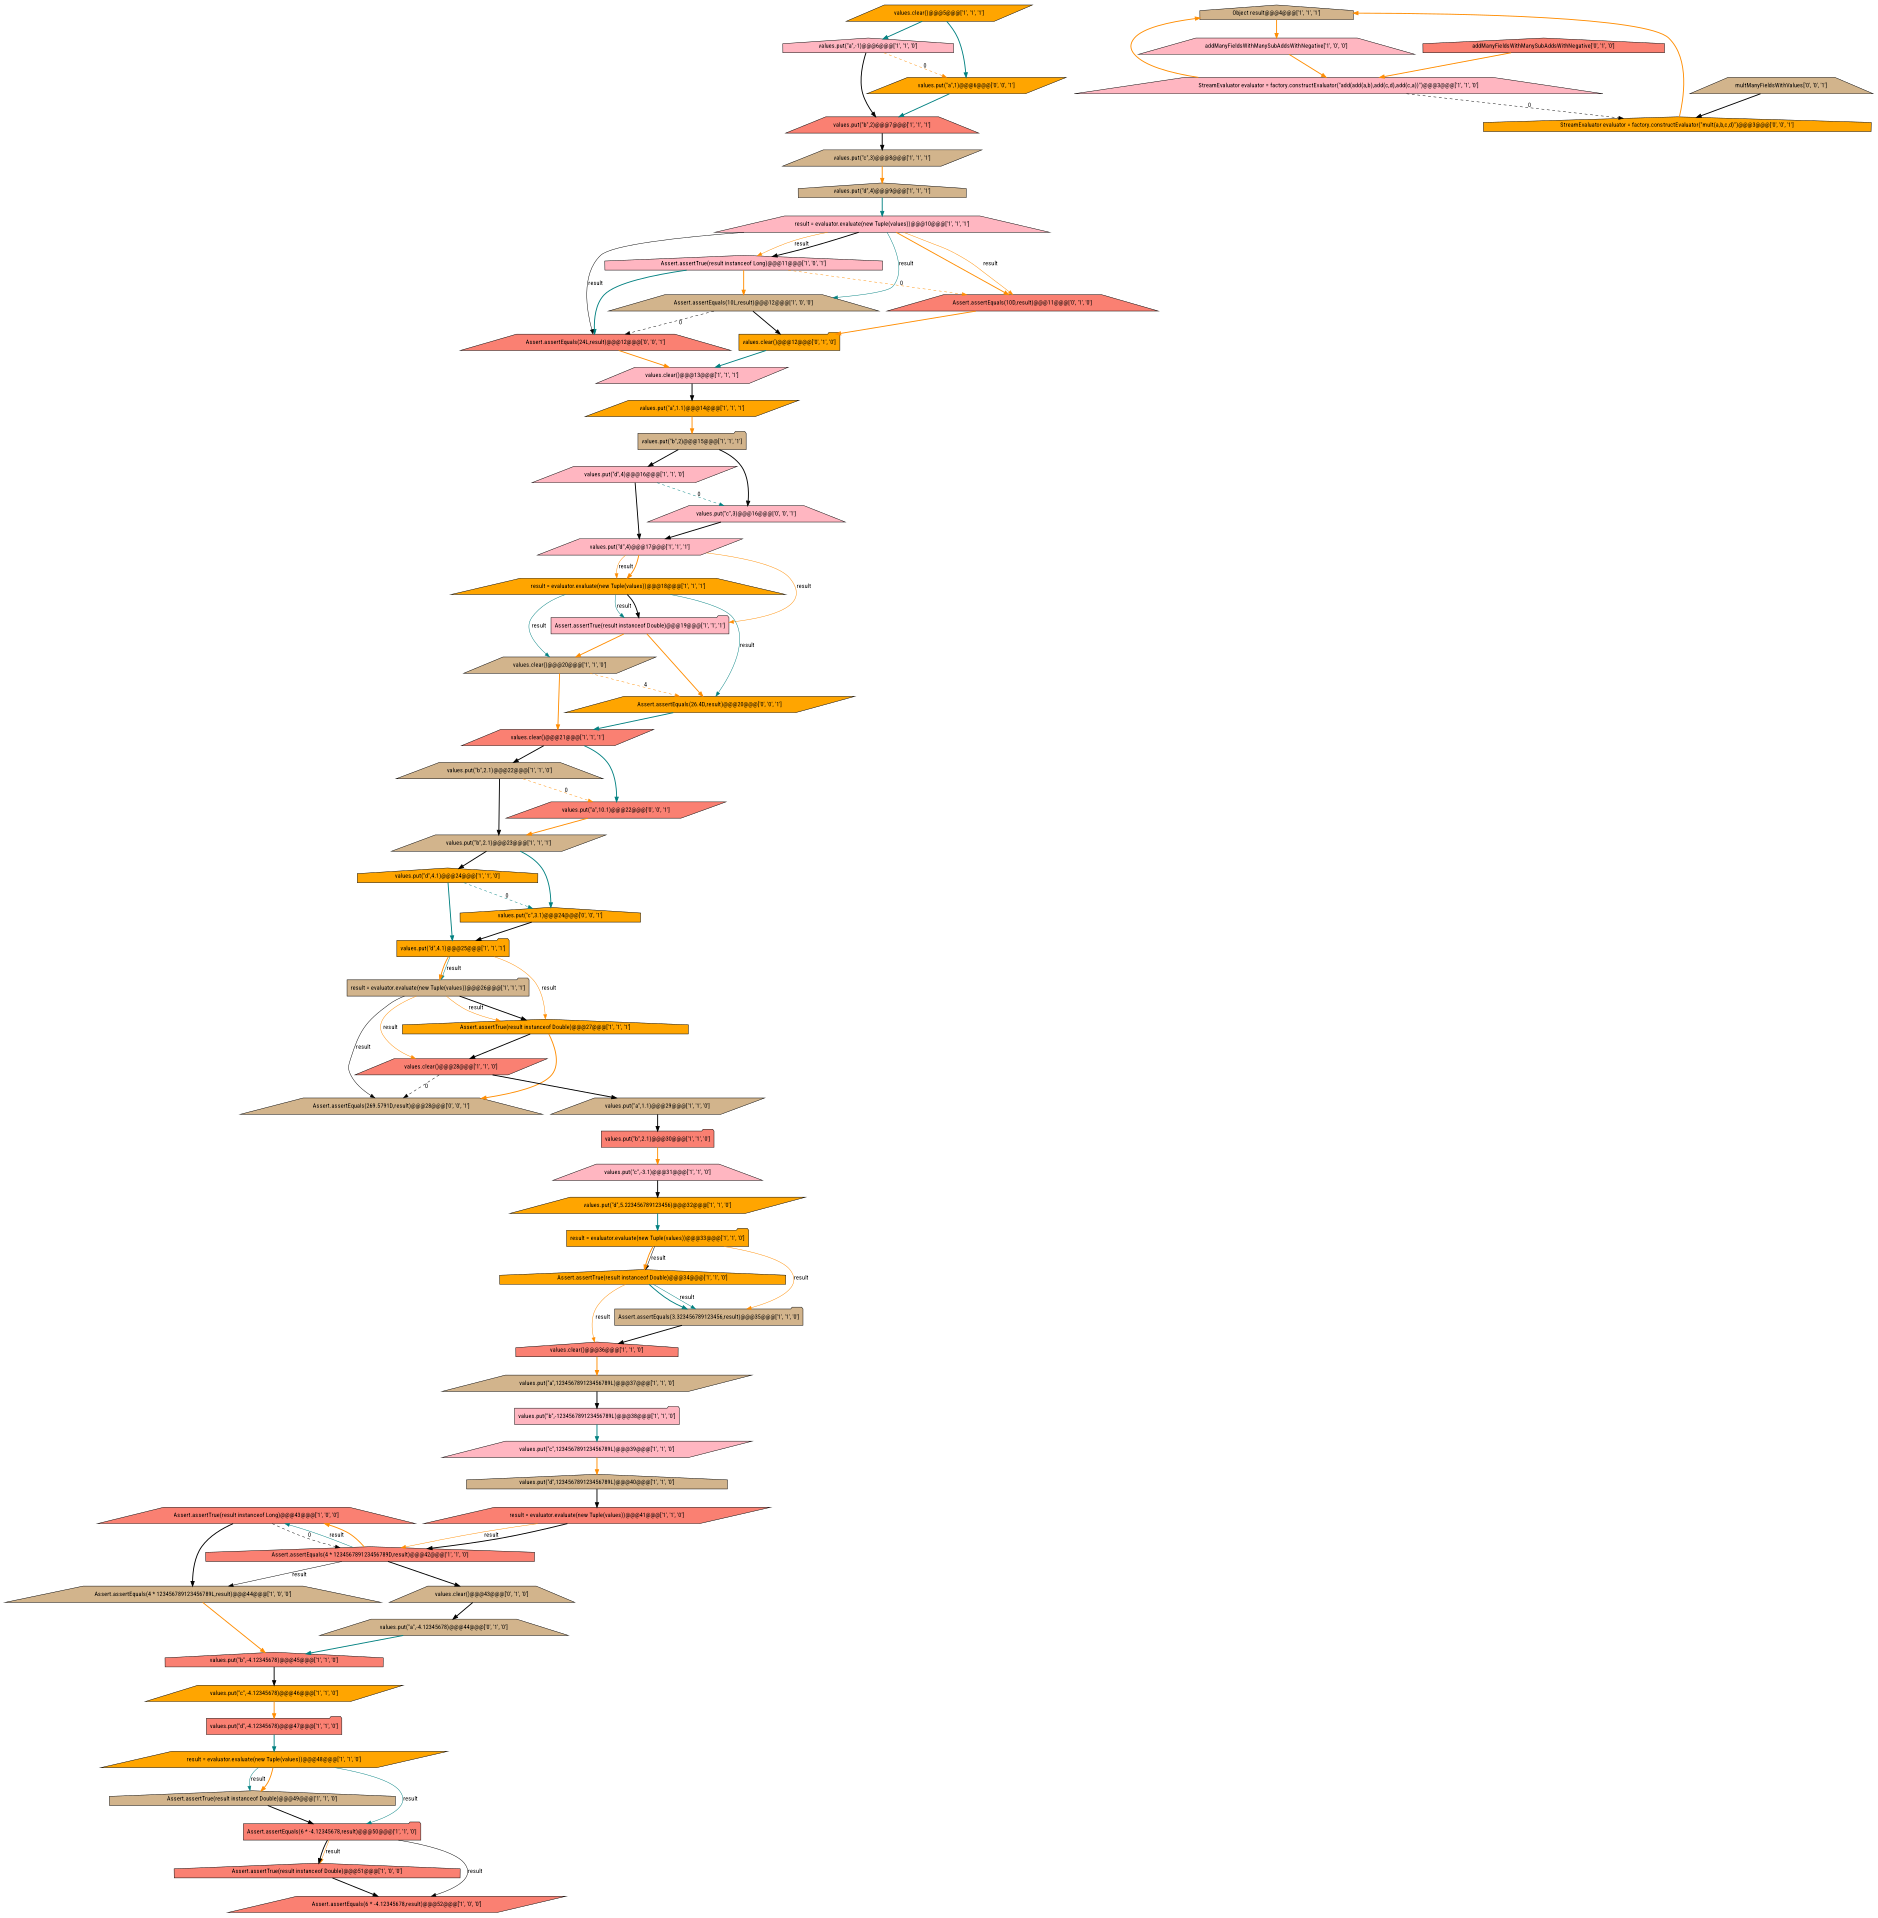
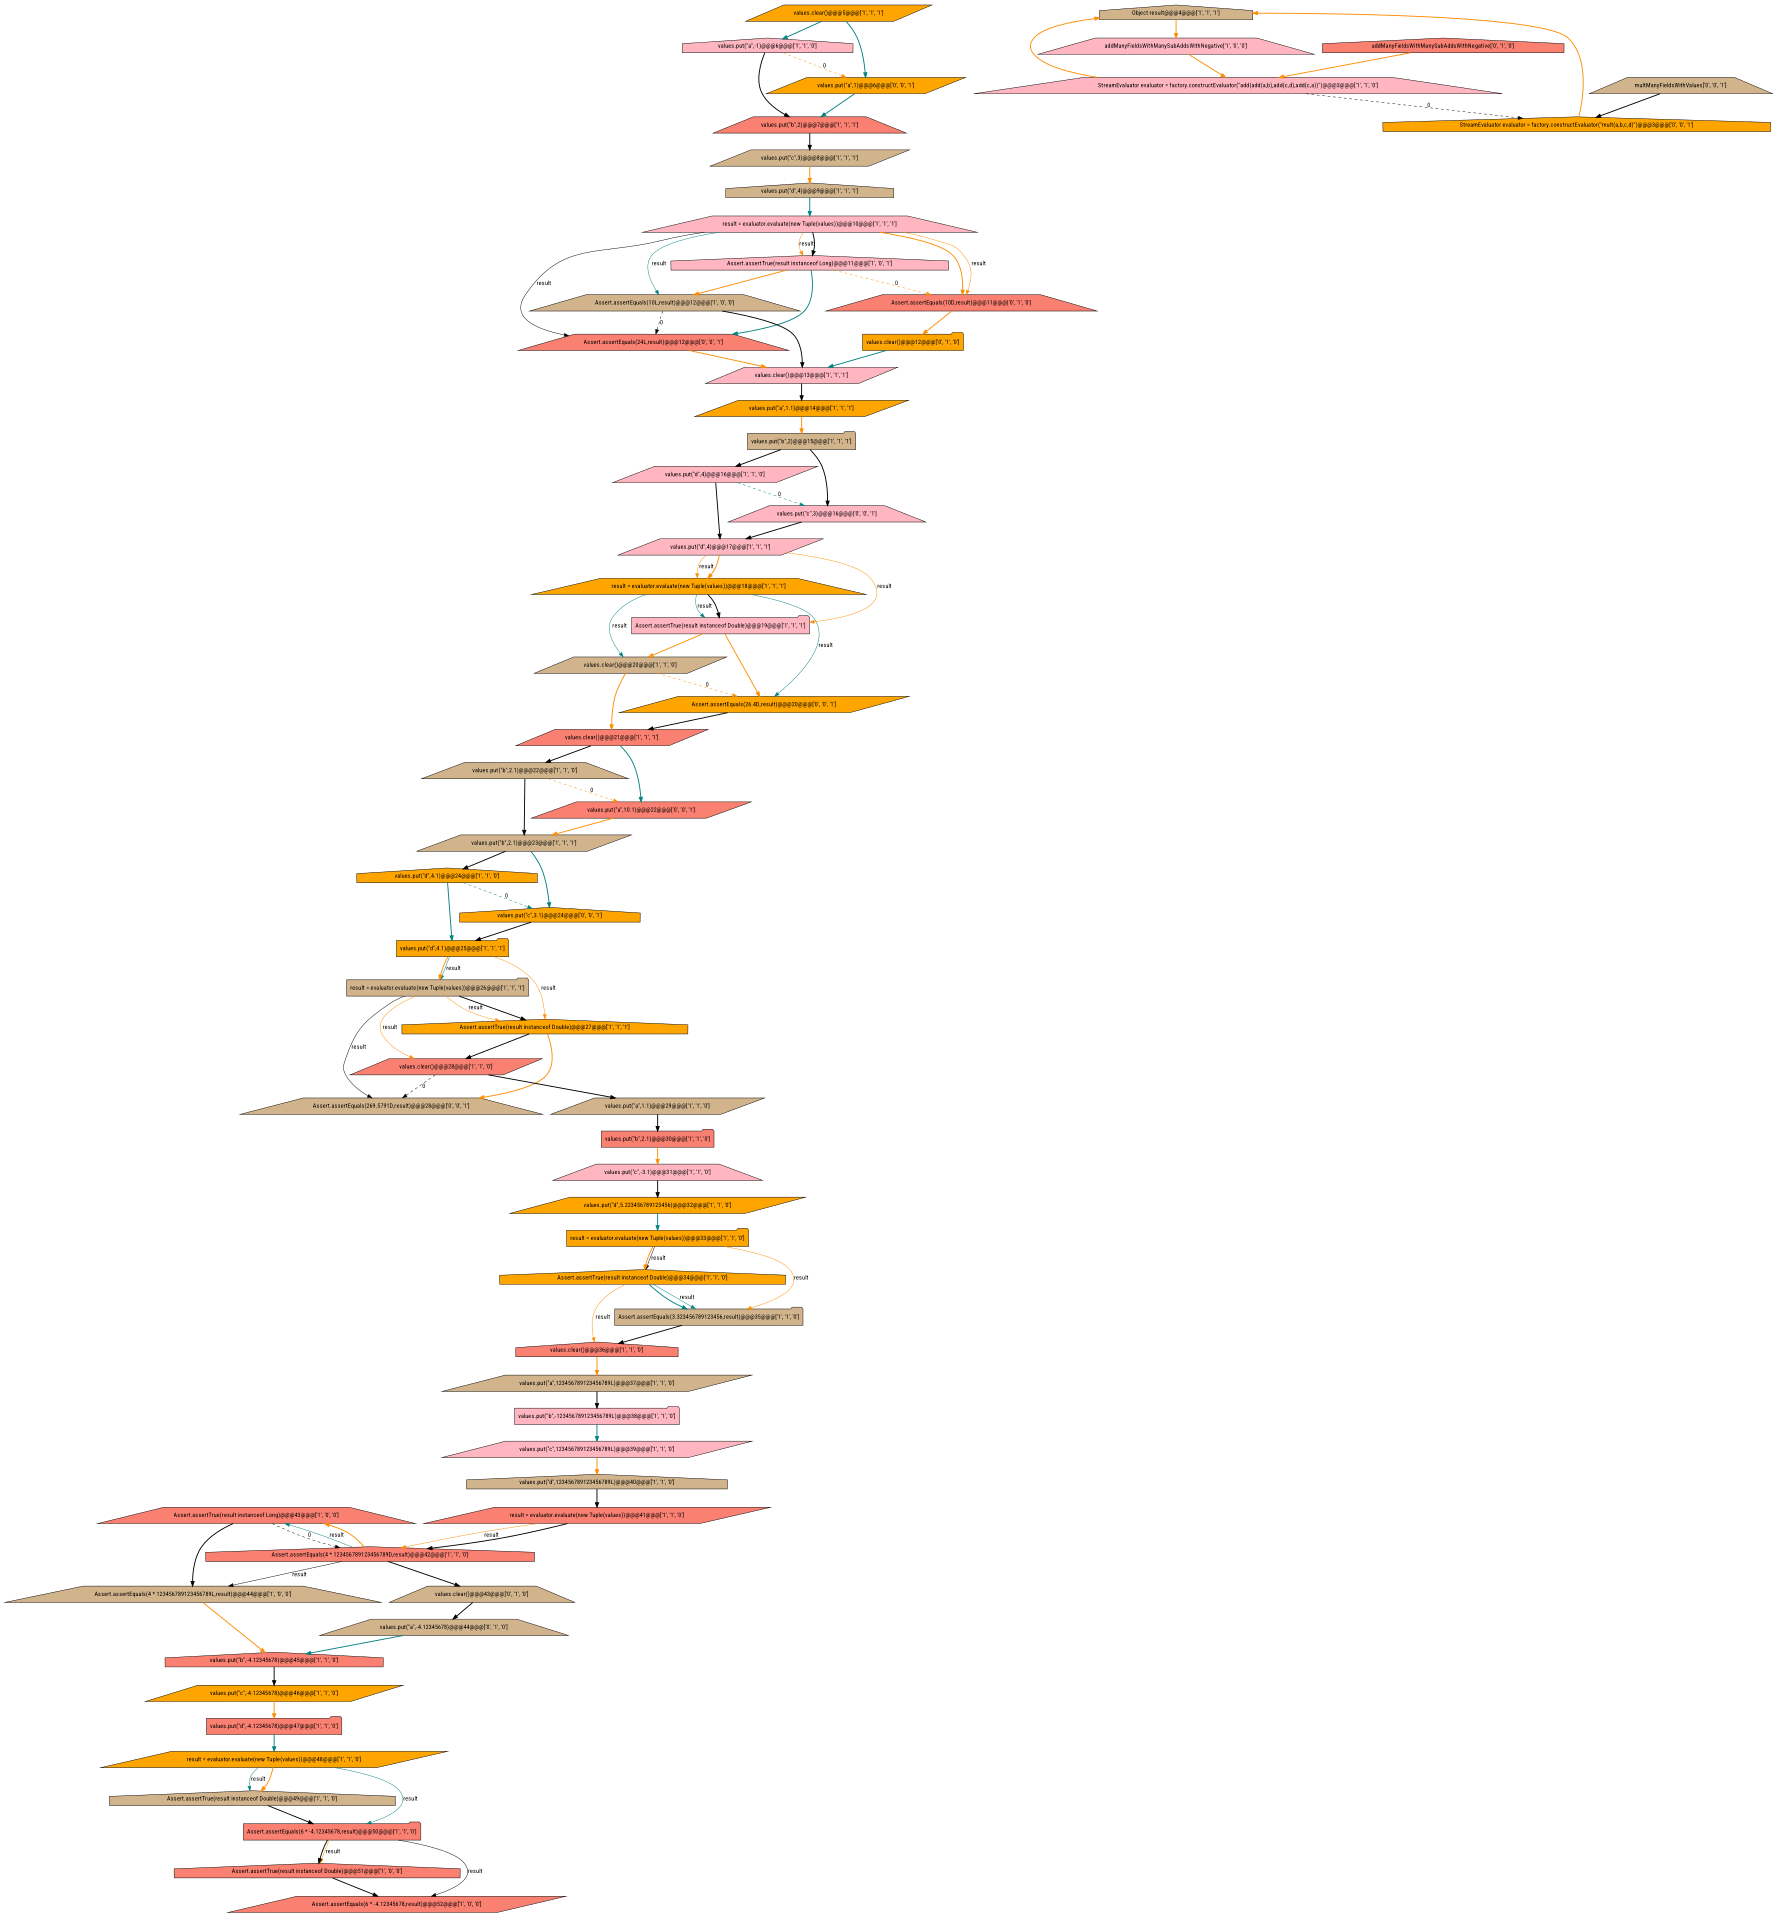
edge "Assert.assertEquals(10L,result)@@@12@@@['1', '0', '0']" -> "values.clear()@@@12@@@['0', '1', '0']": now "Assert.assertEquals(10L,result)@@@12@@@['1', '0', '0']" -> "values.clear()@@@13@@@['1', '1', '1']"
edge "values.clear()@@@20@@@['1', '1', '0']" -> "Assert.assertEquals(26.4D,result)@@@20@@@['0', '0', '1']": label "4" -> "0"
edge "Assert.assertEquals(26.4D,result)@@@20@@@['0', '0', '1']" -> "values.clear()@@@21@@@['1', '1', '1']": color teal -> black
